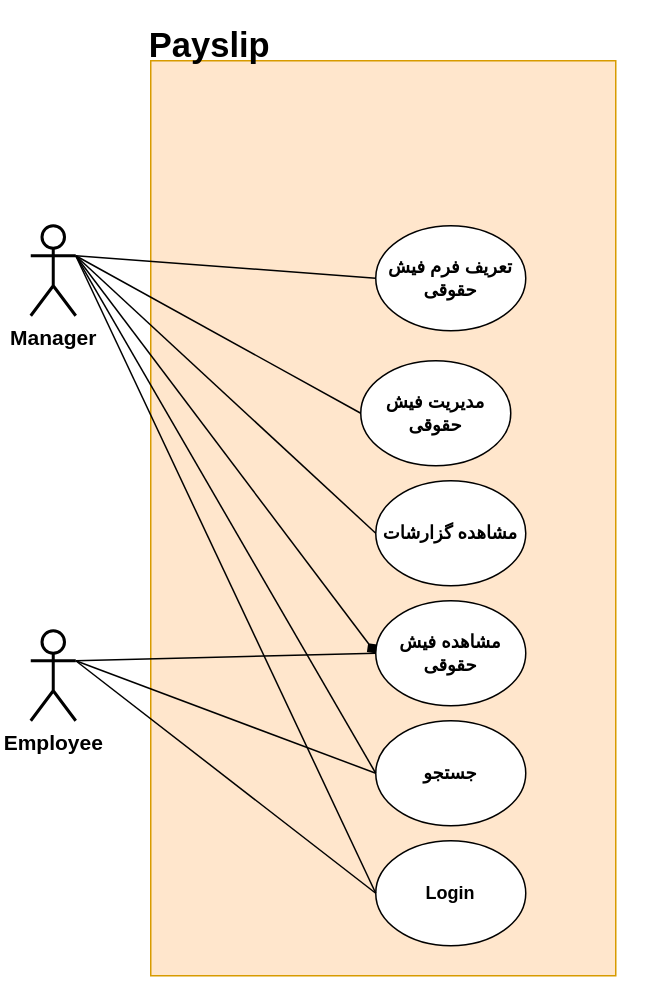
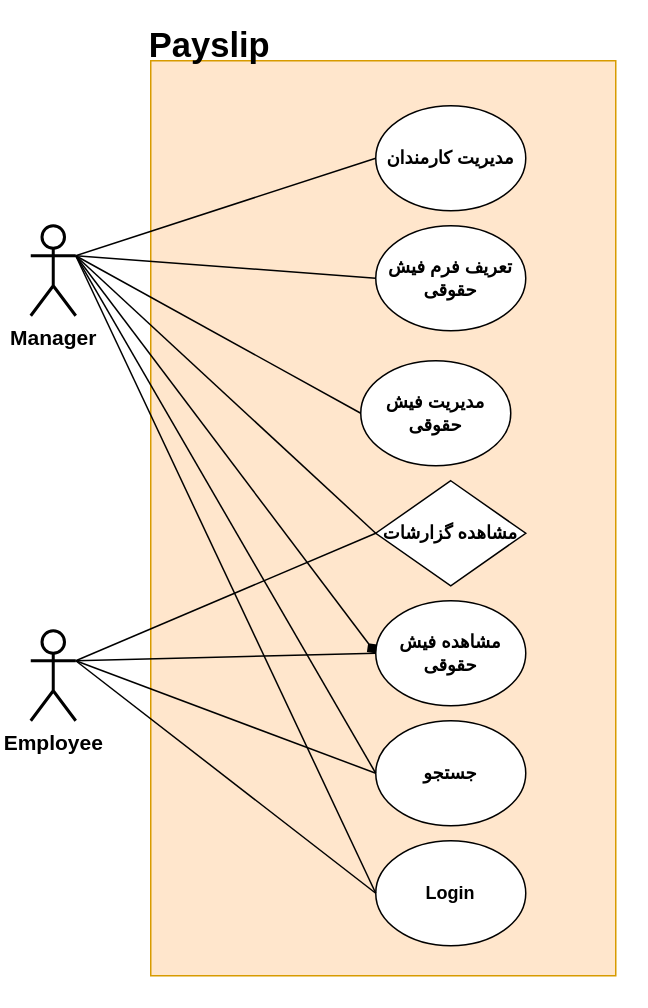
node "مدیریت کارمندان": added
edge "مدیریت کارمندان" -- "Manager": added
node "مشاهده گزارشات": shape ellipse -> diamond
edge "مشاهده گزارشات" -- "Employee": added
